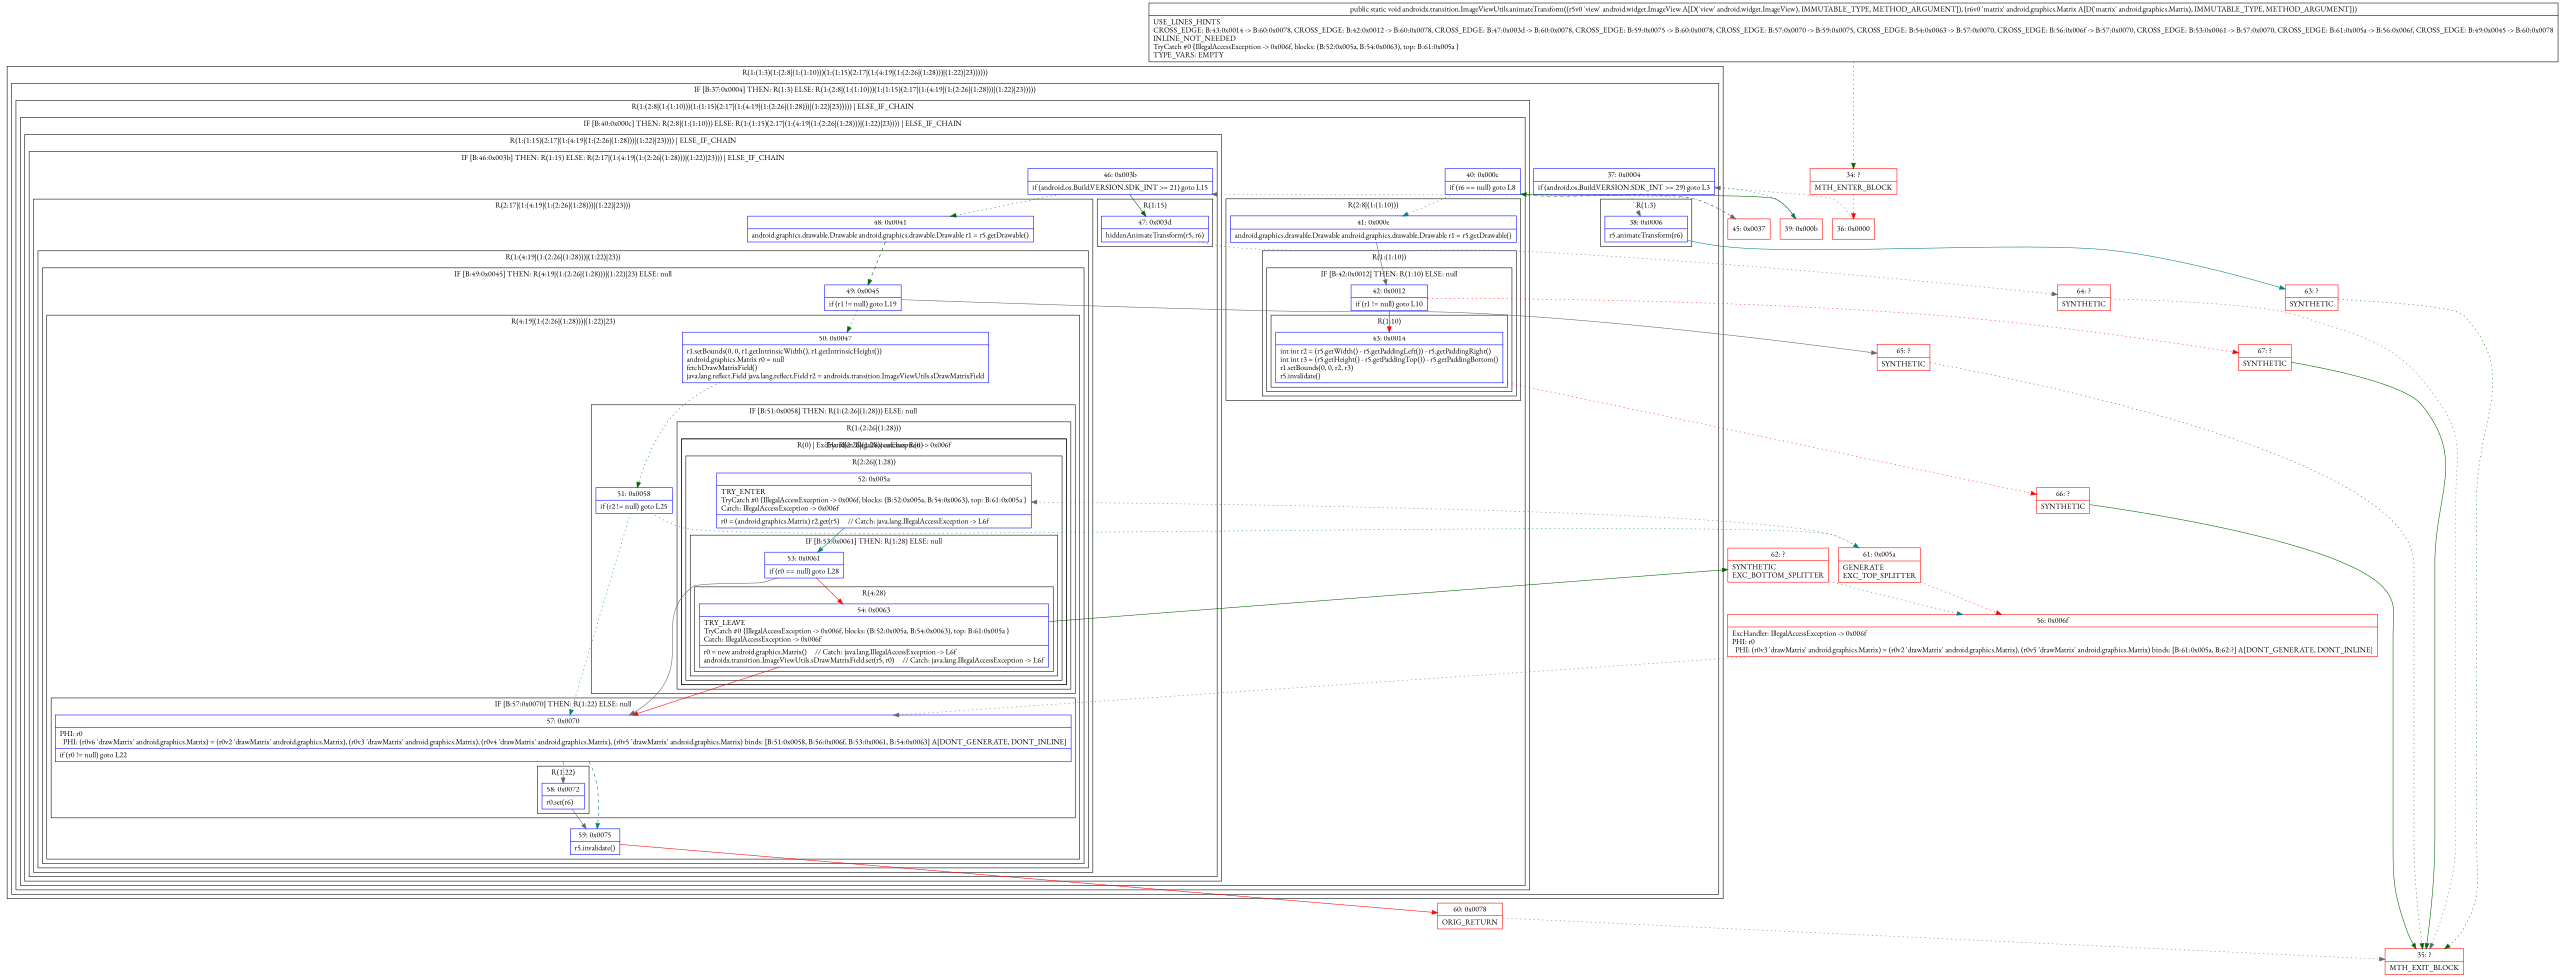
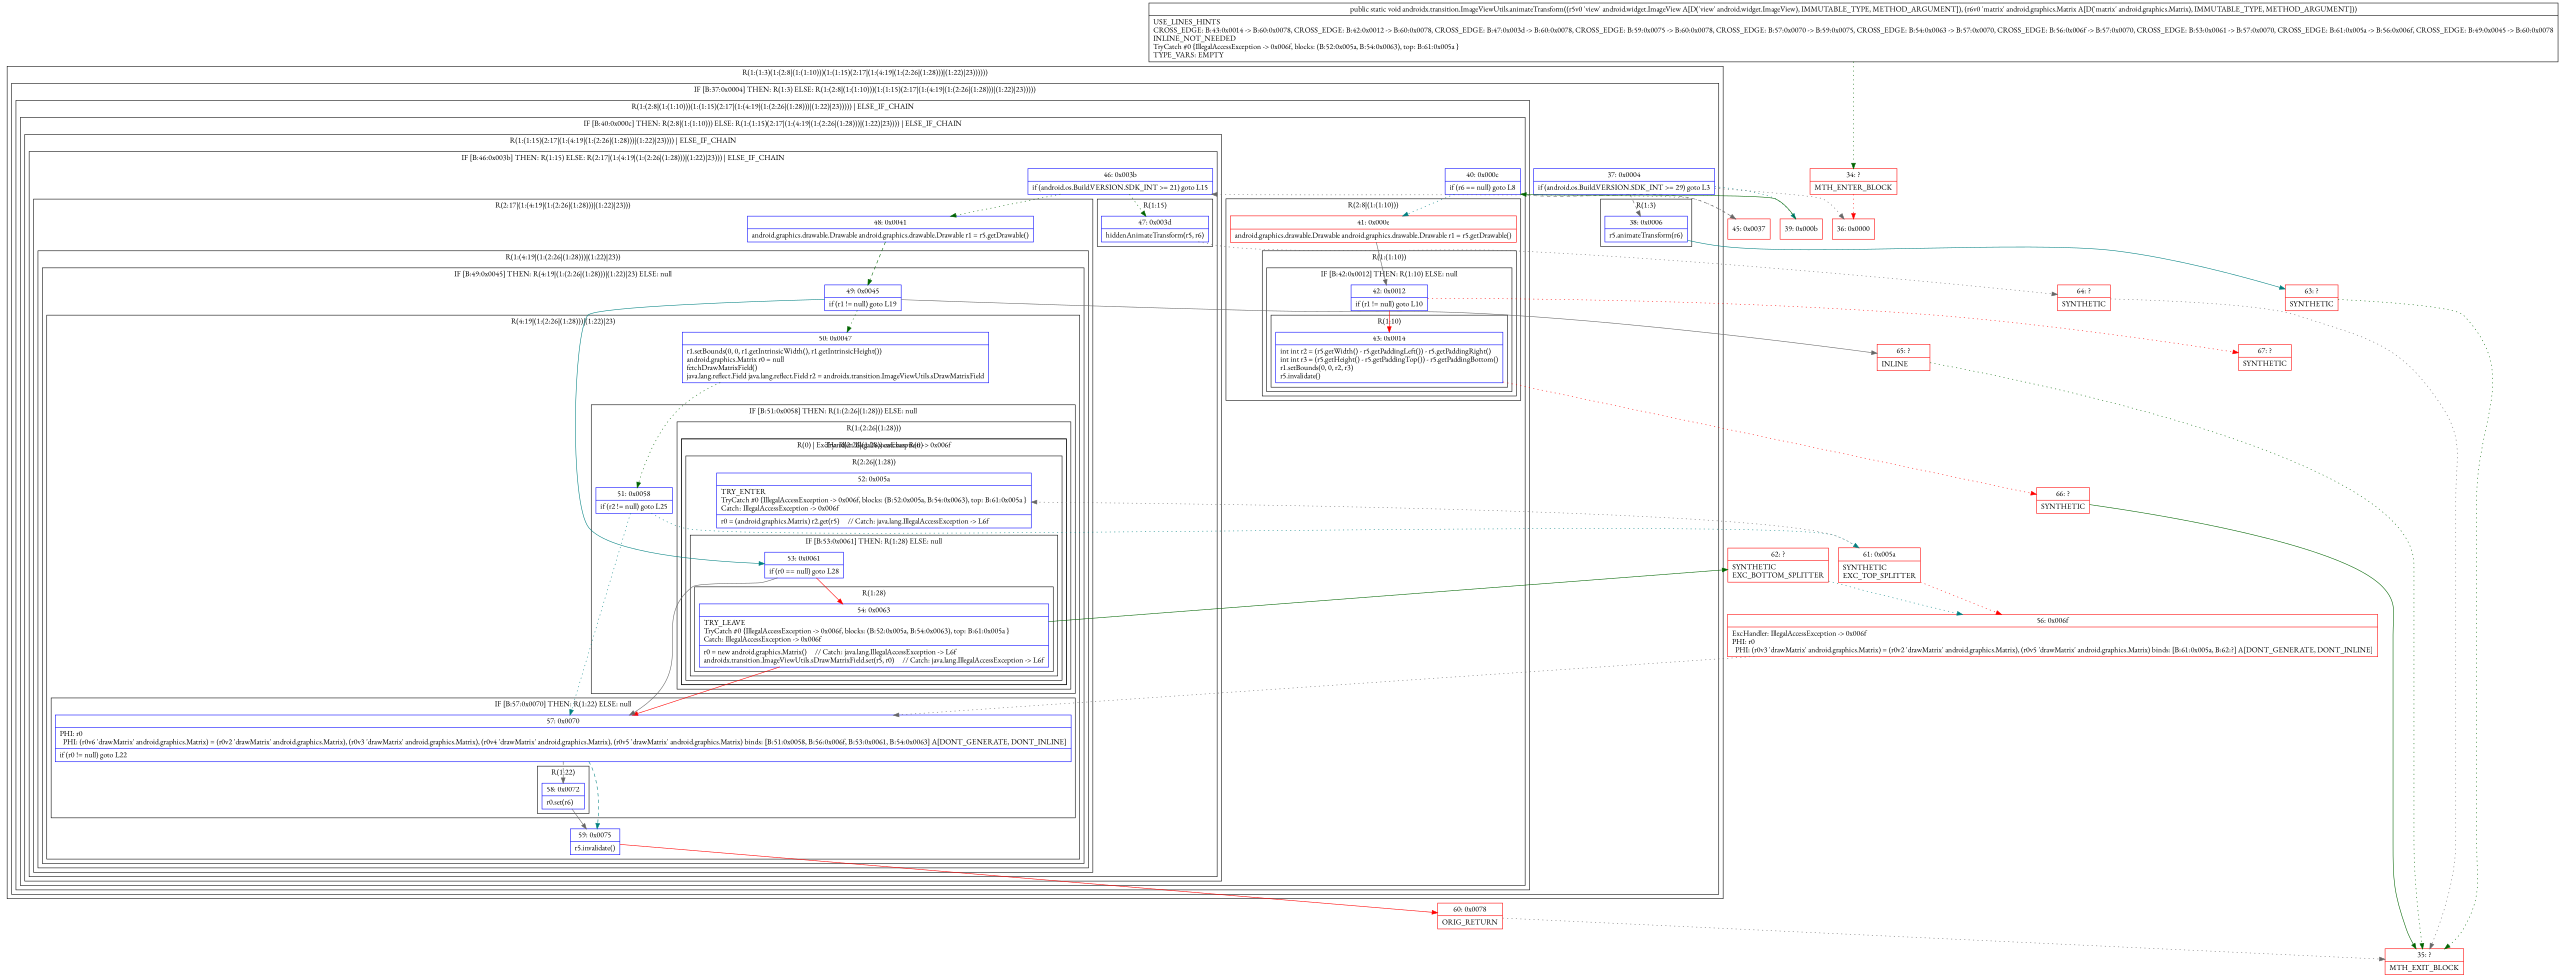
edge "36: 0x0000" -> "37: 0x0004": reversed
edge "46: 0x003b" -> "47: 0x003d": style solid -> dotted
edge "37: 0x0004" -> "38: 0x0006": style dotted -> dashed
node "41: 0x000e": color blue -> red
node "65: ?": text "SYNTHETIC" -> "INLINE"
edge "52: 0x005a" -> "53: 0x0061": now "49: 0x0045" -> "53: 0x0061"
node "61: 0x005a": text "GENERATE" -> "SYNTHETIC"
cluster "R(4:28)": label "R(4:28)" -> "R(1:28)"
edge "67: ?" -> "35: ?": removed
